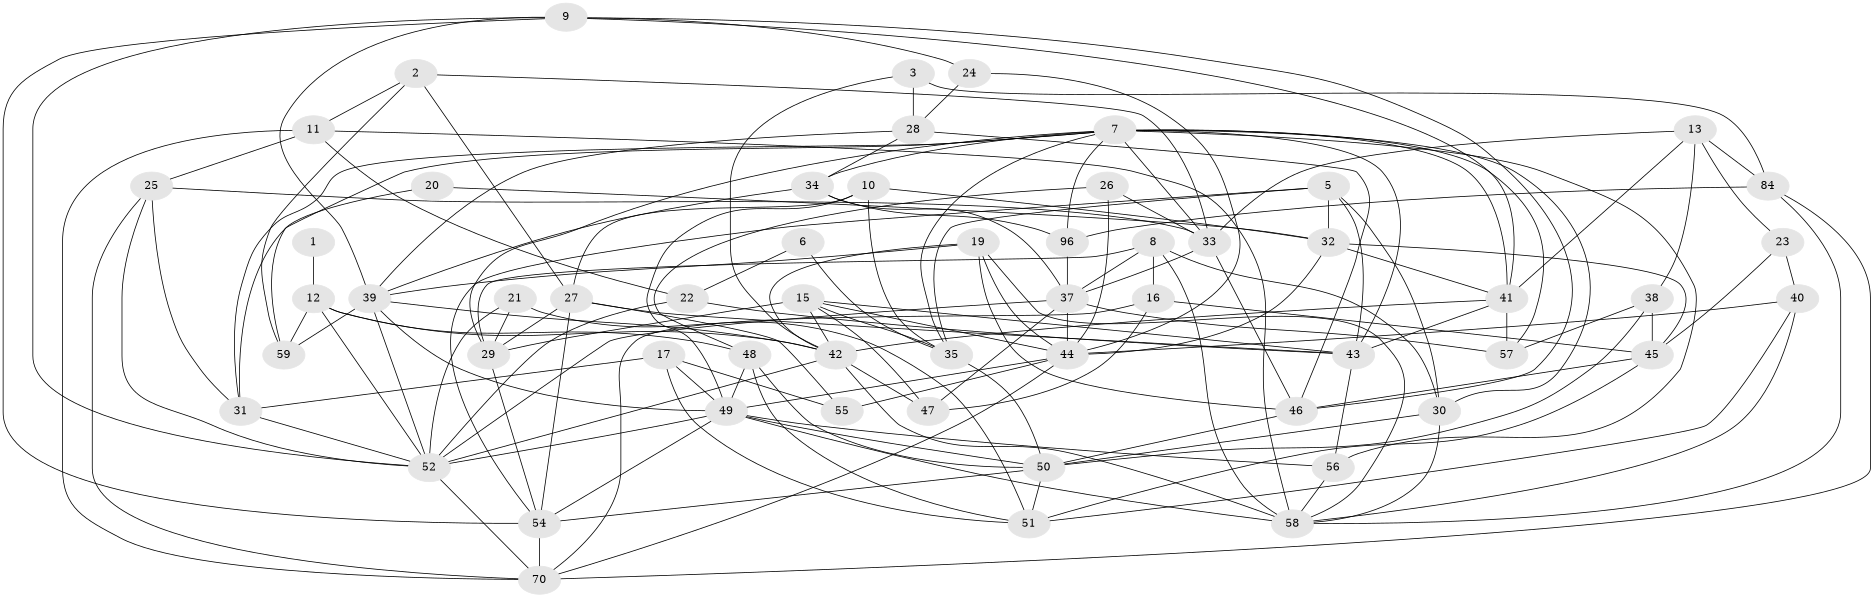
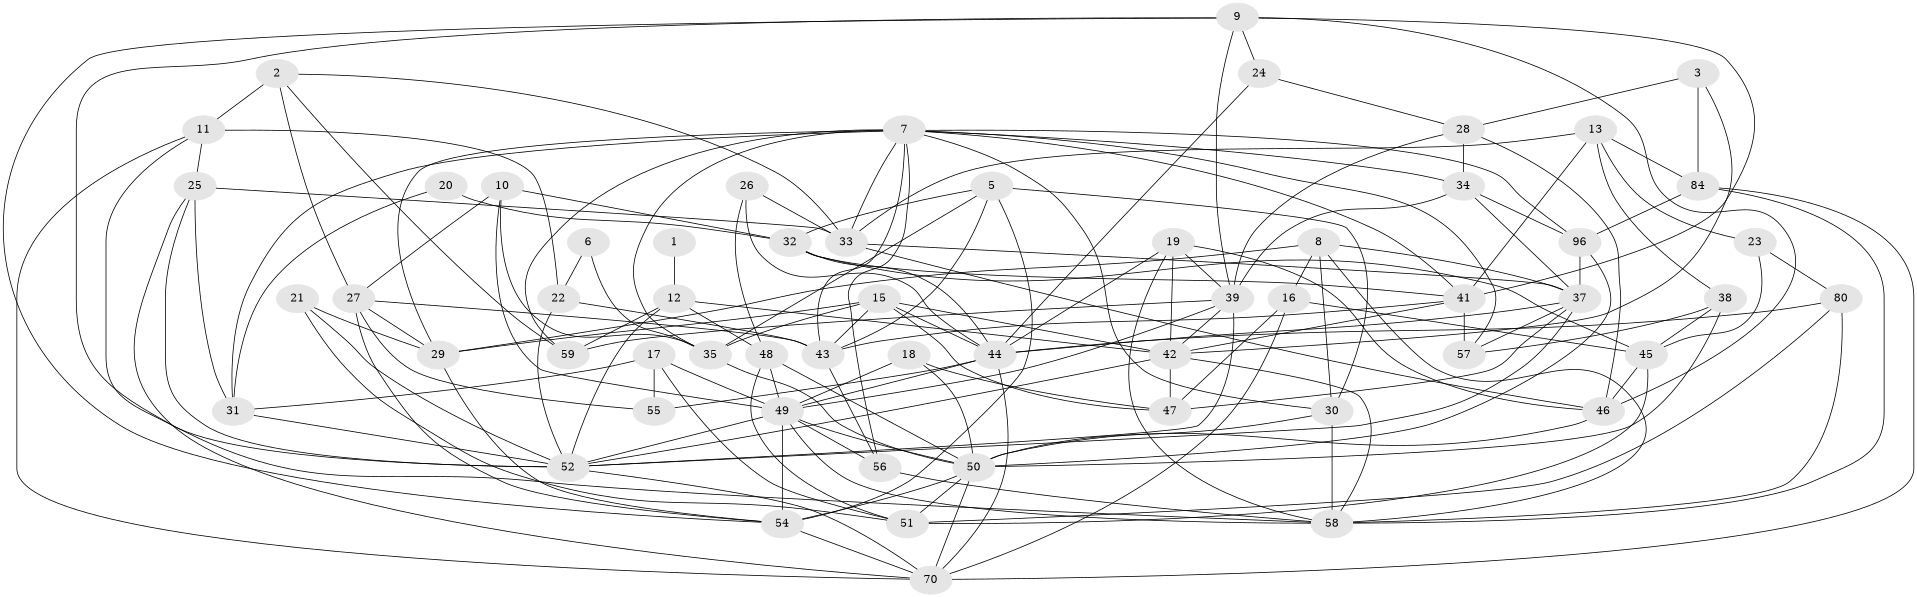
node "40": label "40" -> "80"
node "18": added
edge "96" -- "50": added
edge "50" -- "70": added
